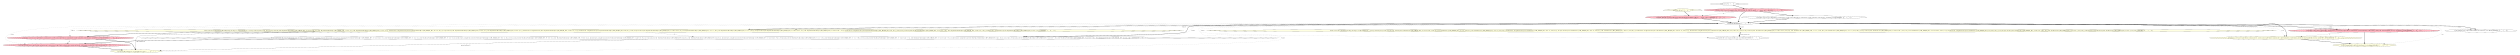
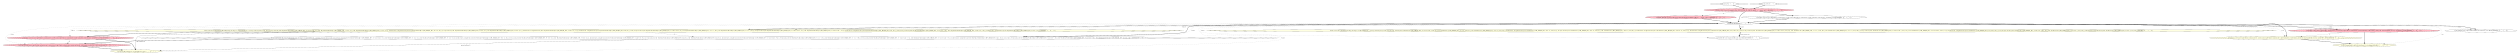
node "testOuterLeft['0', '1', '0']": added
node "testOuterOuter['0', '0', '1']": removed
